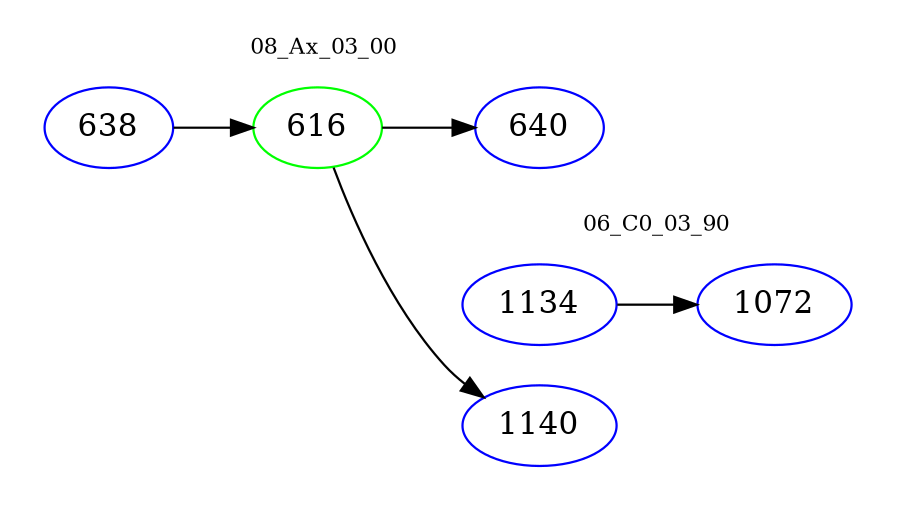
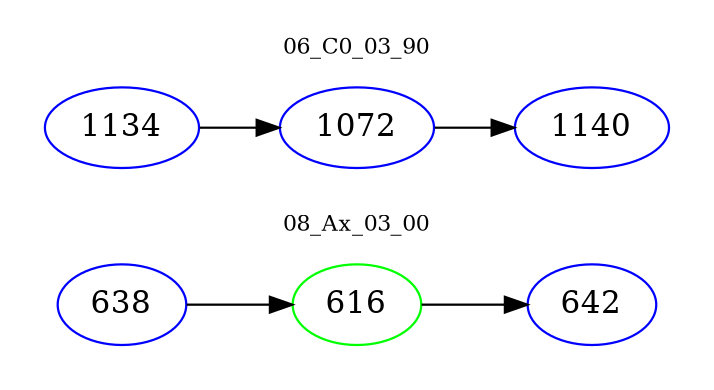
node "640": label "640" -> "642"
edge "616" -> "1140": now "1072" -> "1140"
